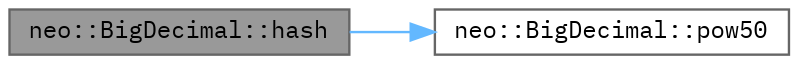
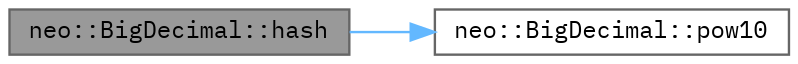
node "neo::BigDecimal::pow50": label "neo::BigDecimal::pow50" -> "neo::BigDecimal::pow10"
